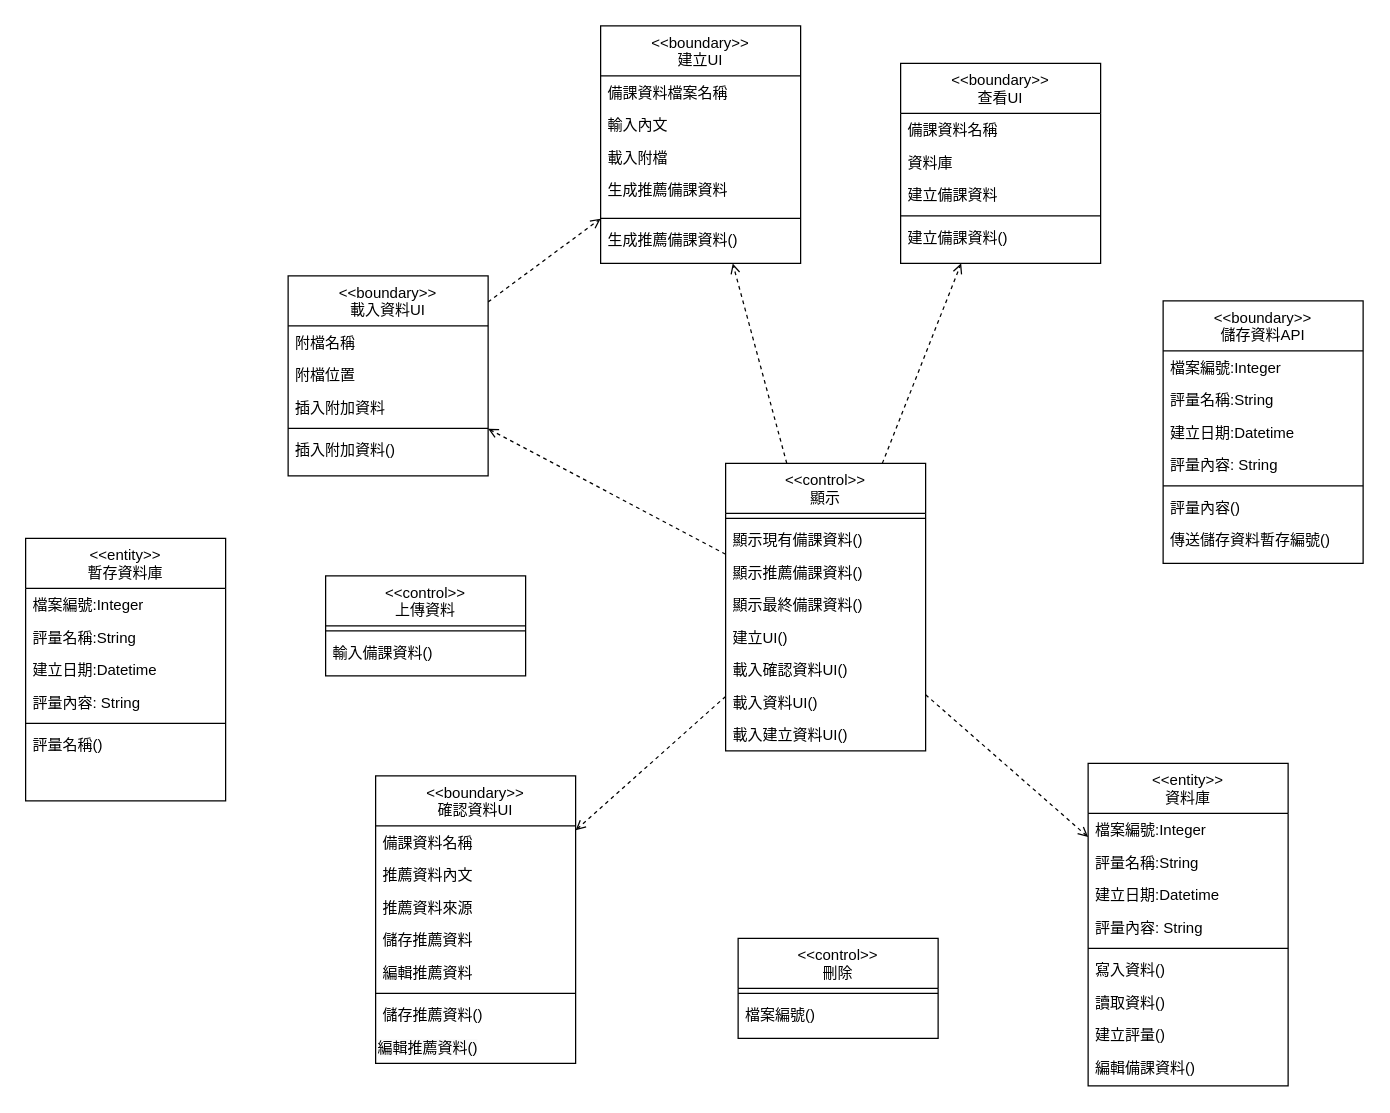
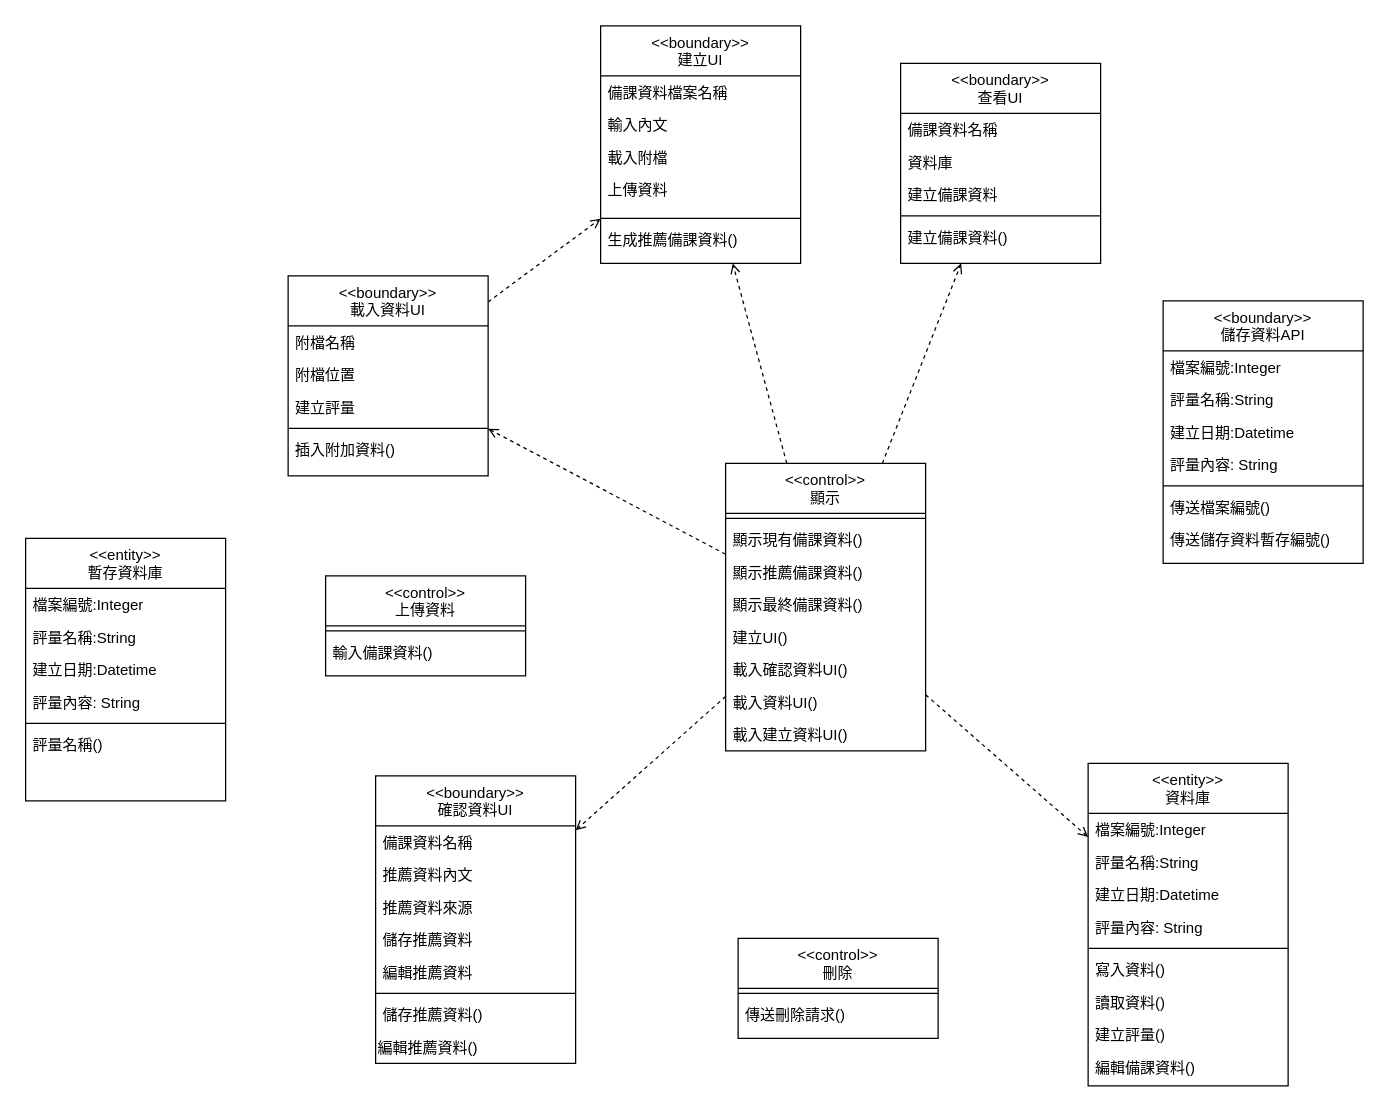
node "生成推薦備課資料": label "生成推薦備課資料" -> "上傳資料"
node "插入附加資料": label "插入附加資料" -> "建立評量"
node "評量內容()": label "評量內容()" -> "傳送檔案編號()"
node "檔案編號()": label "檔案編號()" -> "傳送刪除請求()"
